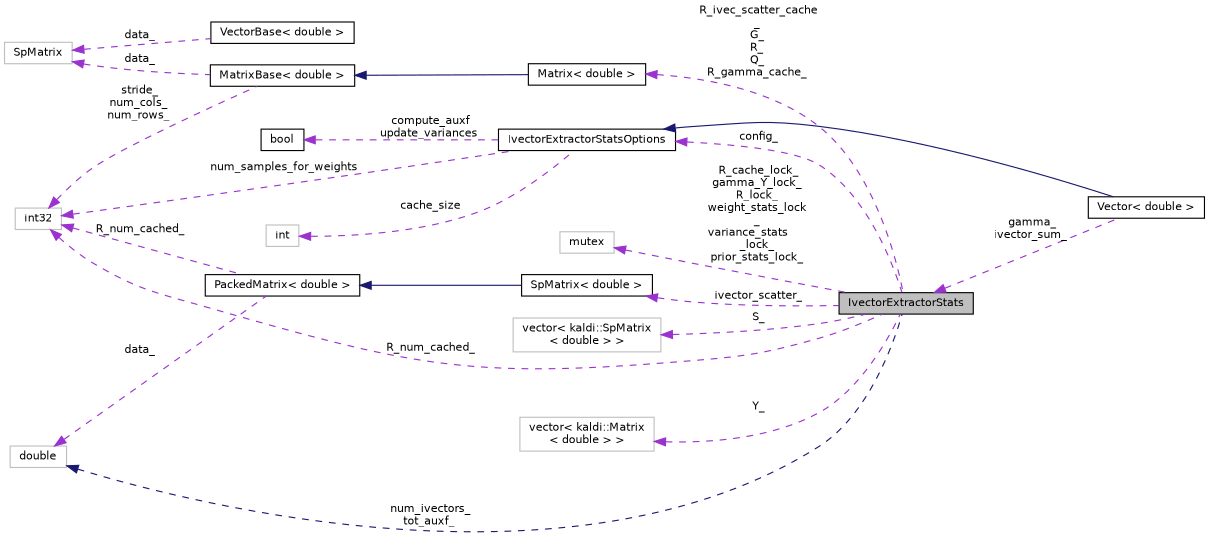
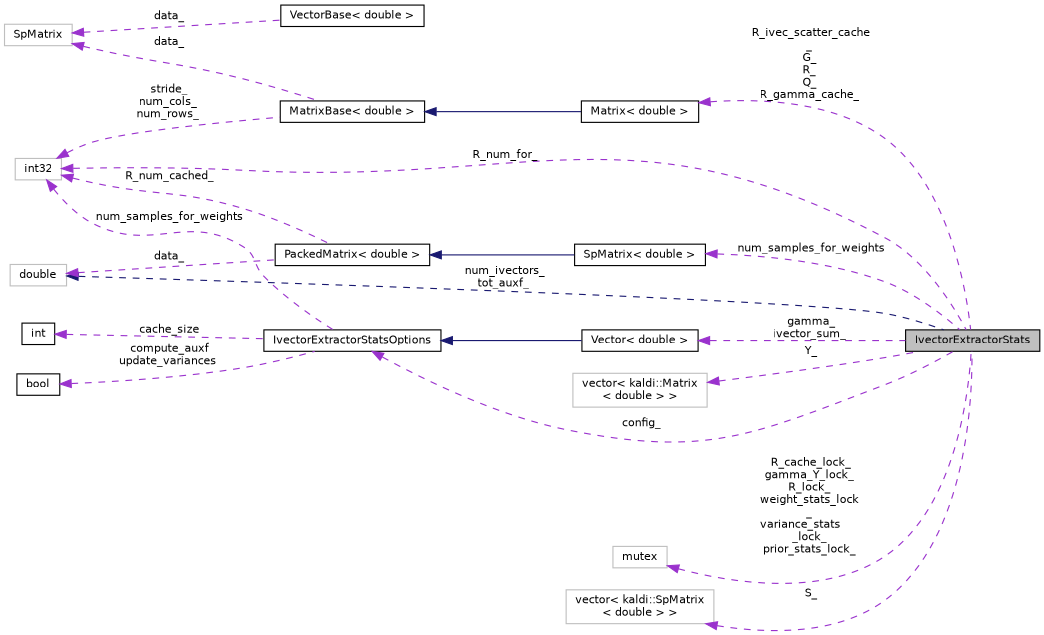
node "int": color grey75 -> black
edge "Vector< double >" -> "IvectorExtractorStats": reversed
edge "IvectorExtractorStats" -> "SpMatrix< double >": label " ivector_scatter_" -> " num_samples_for_weights"
edge "IvectorExtractorStats" -> "int32": label " R_num_cached_" -> " R_num_for_"
